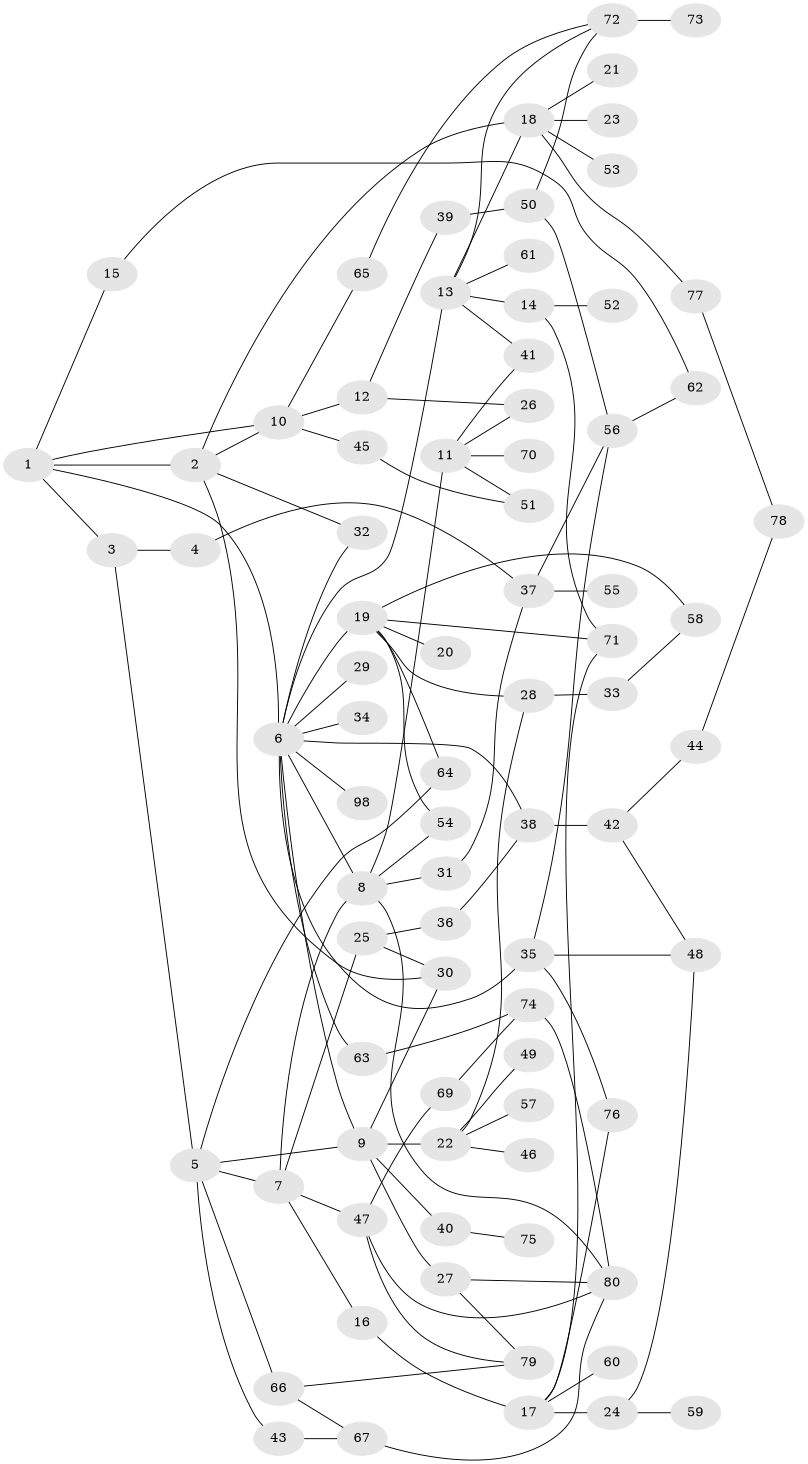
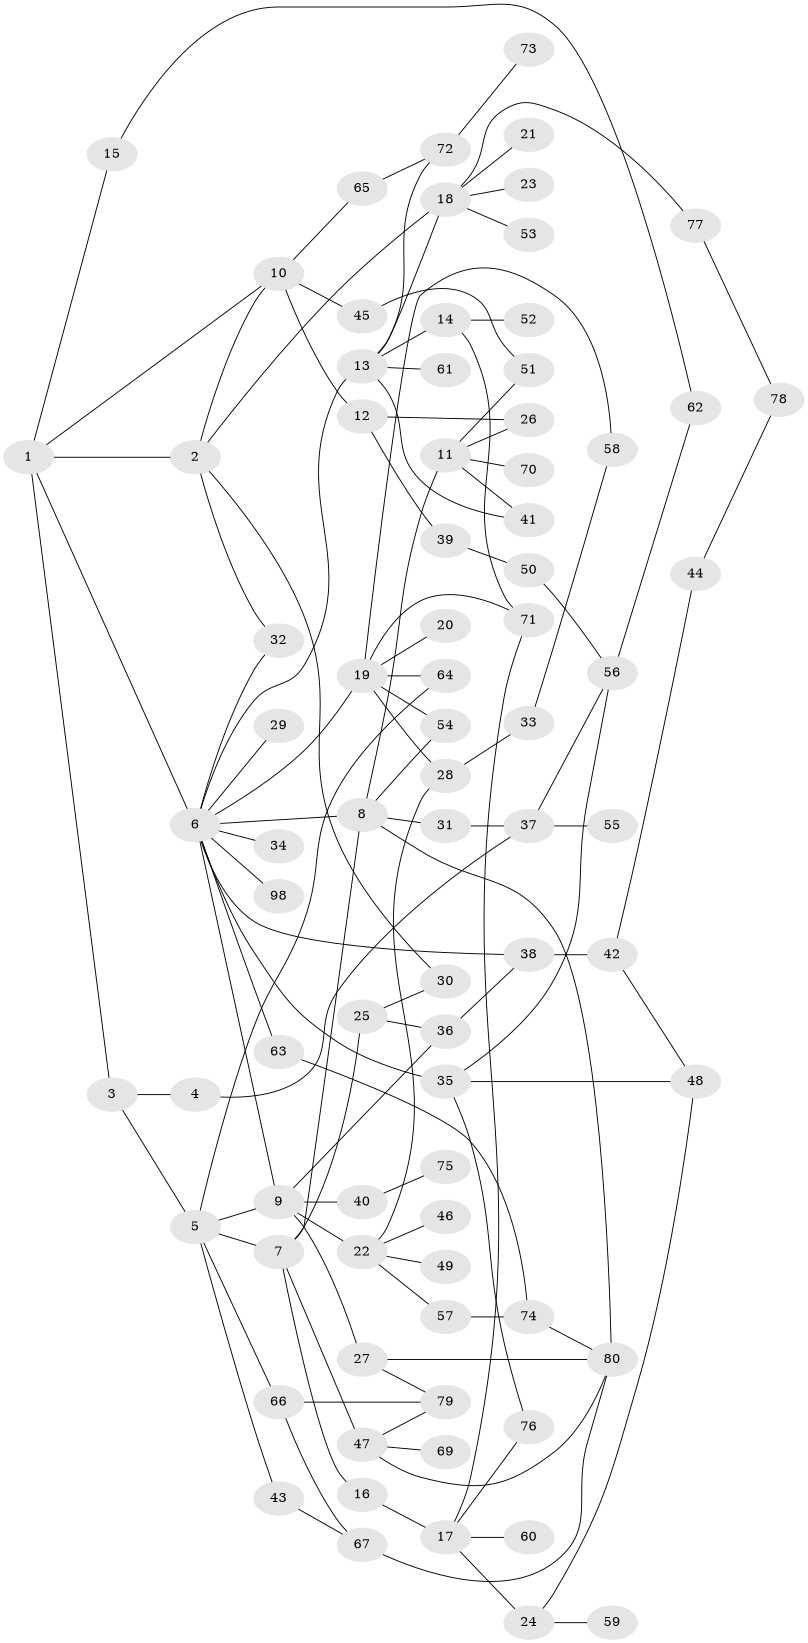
edge "72" -- "50": removed
edge "74" -- "69": now "74" -- "57"
edge "30" -- "9": now "36" -- "9"
